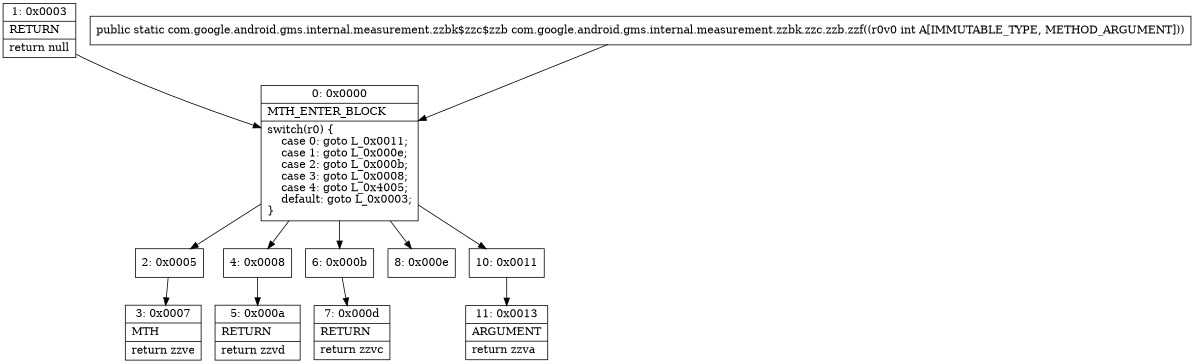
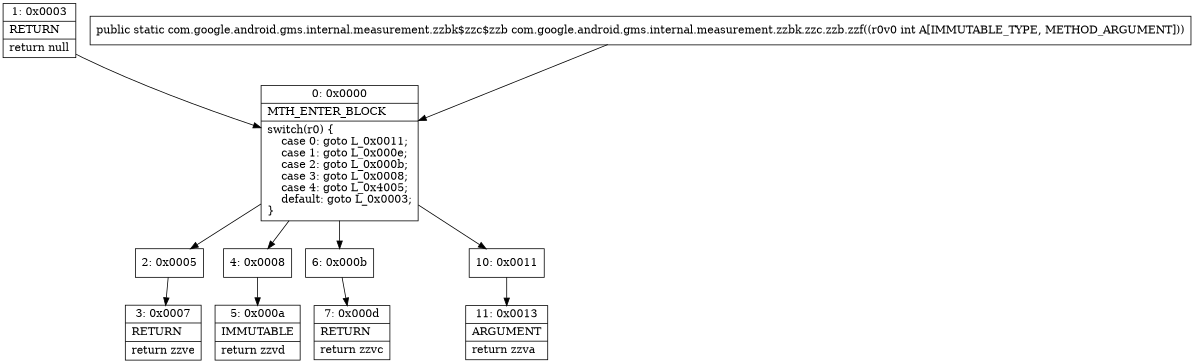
node "8: 0x000e": removed
node "3: 0x0007": text "MTH" -> "RETURN"
node "5: 0x000a": text "RETURN" -> "IMMUTABLE"
